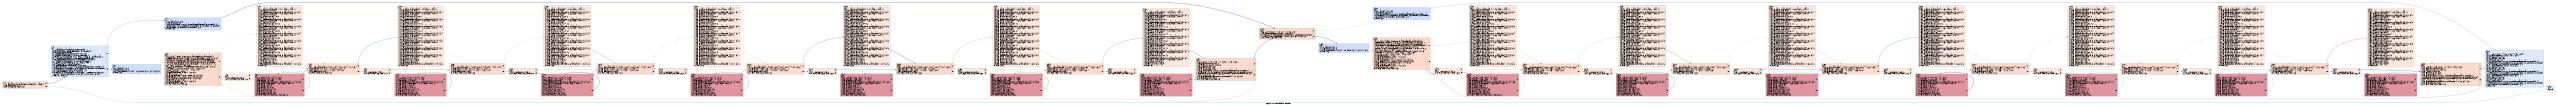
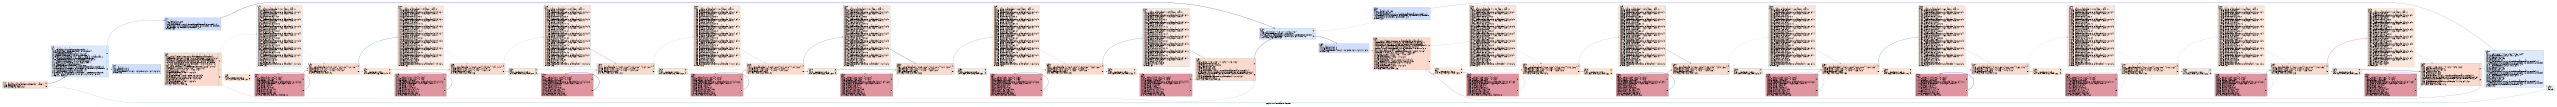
node "%462:": fillcolor #f7ac8e70 -> #b2ccfb70
